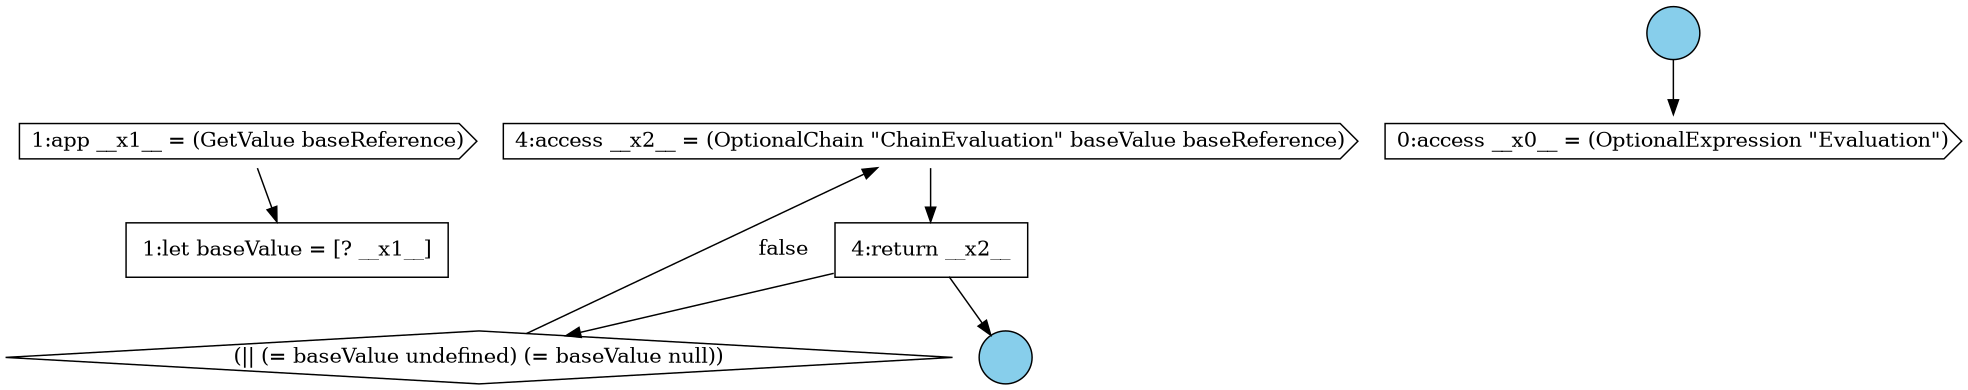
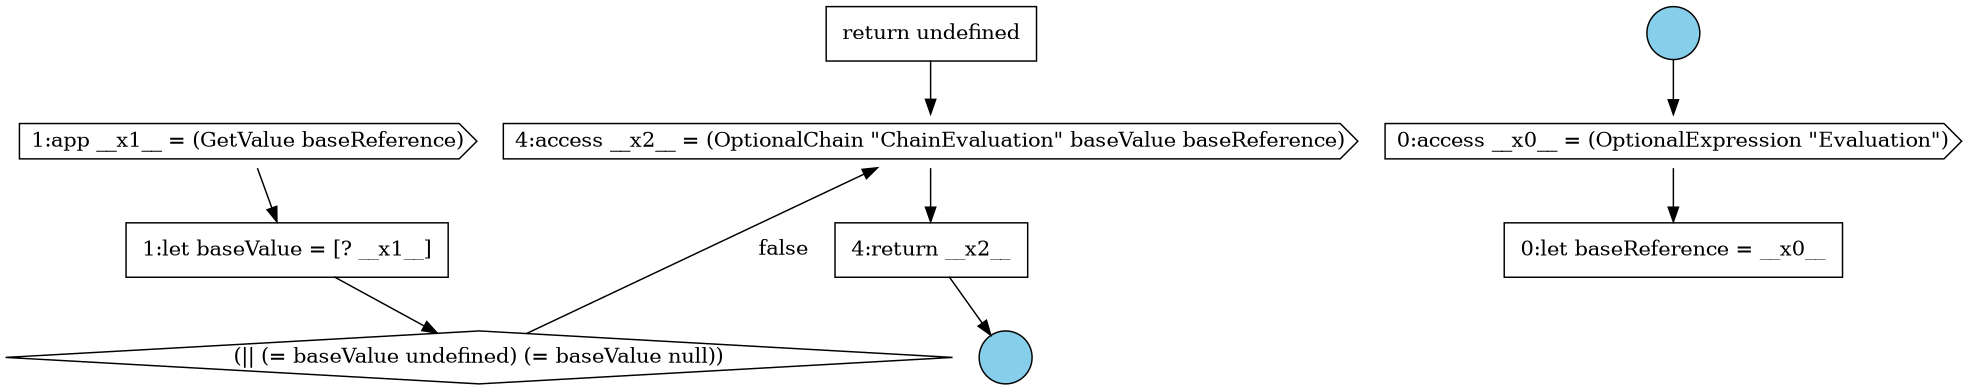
node "return undefined": added
node "0:let baseReference = __x0__": added
edge "4:return __x2__" -> "(|| (= baseValue undefined) (= baseValue null))": now "1:let baseValue = [? __x1__]" -> "(|| (= baseValue undefined) (= baseValue null))"
